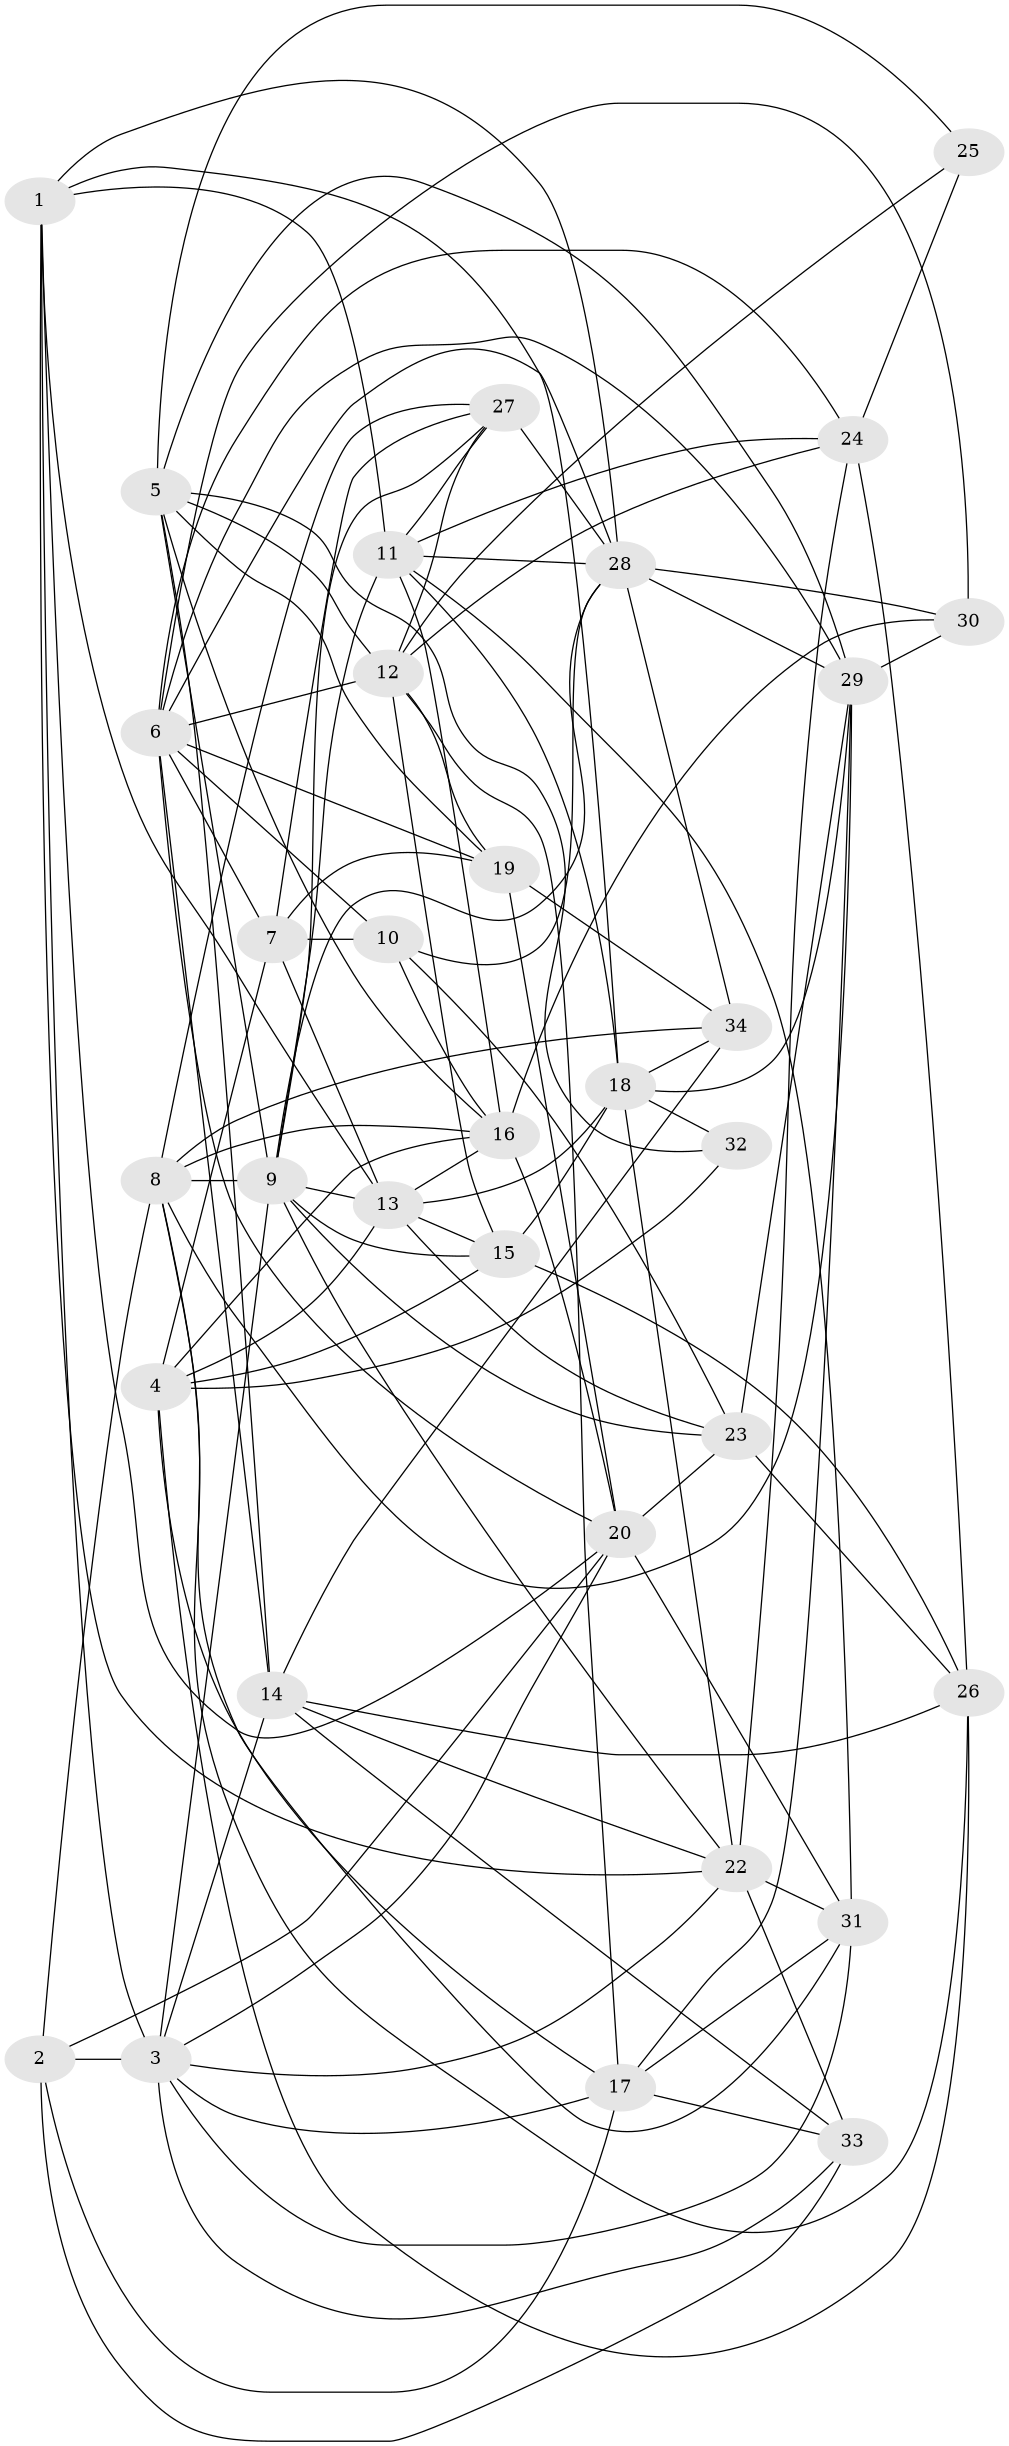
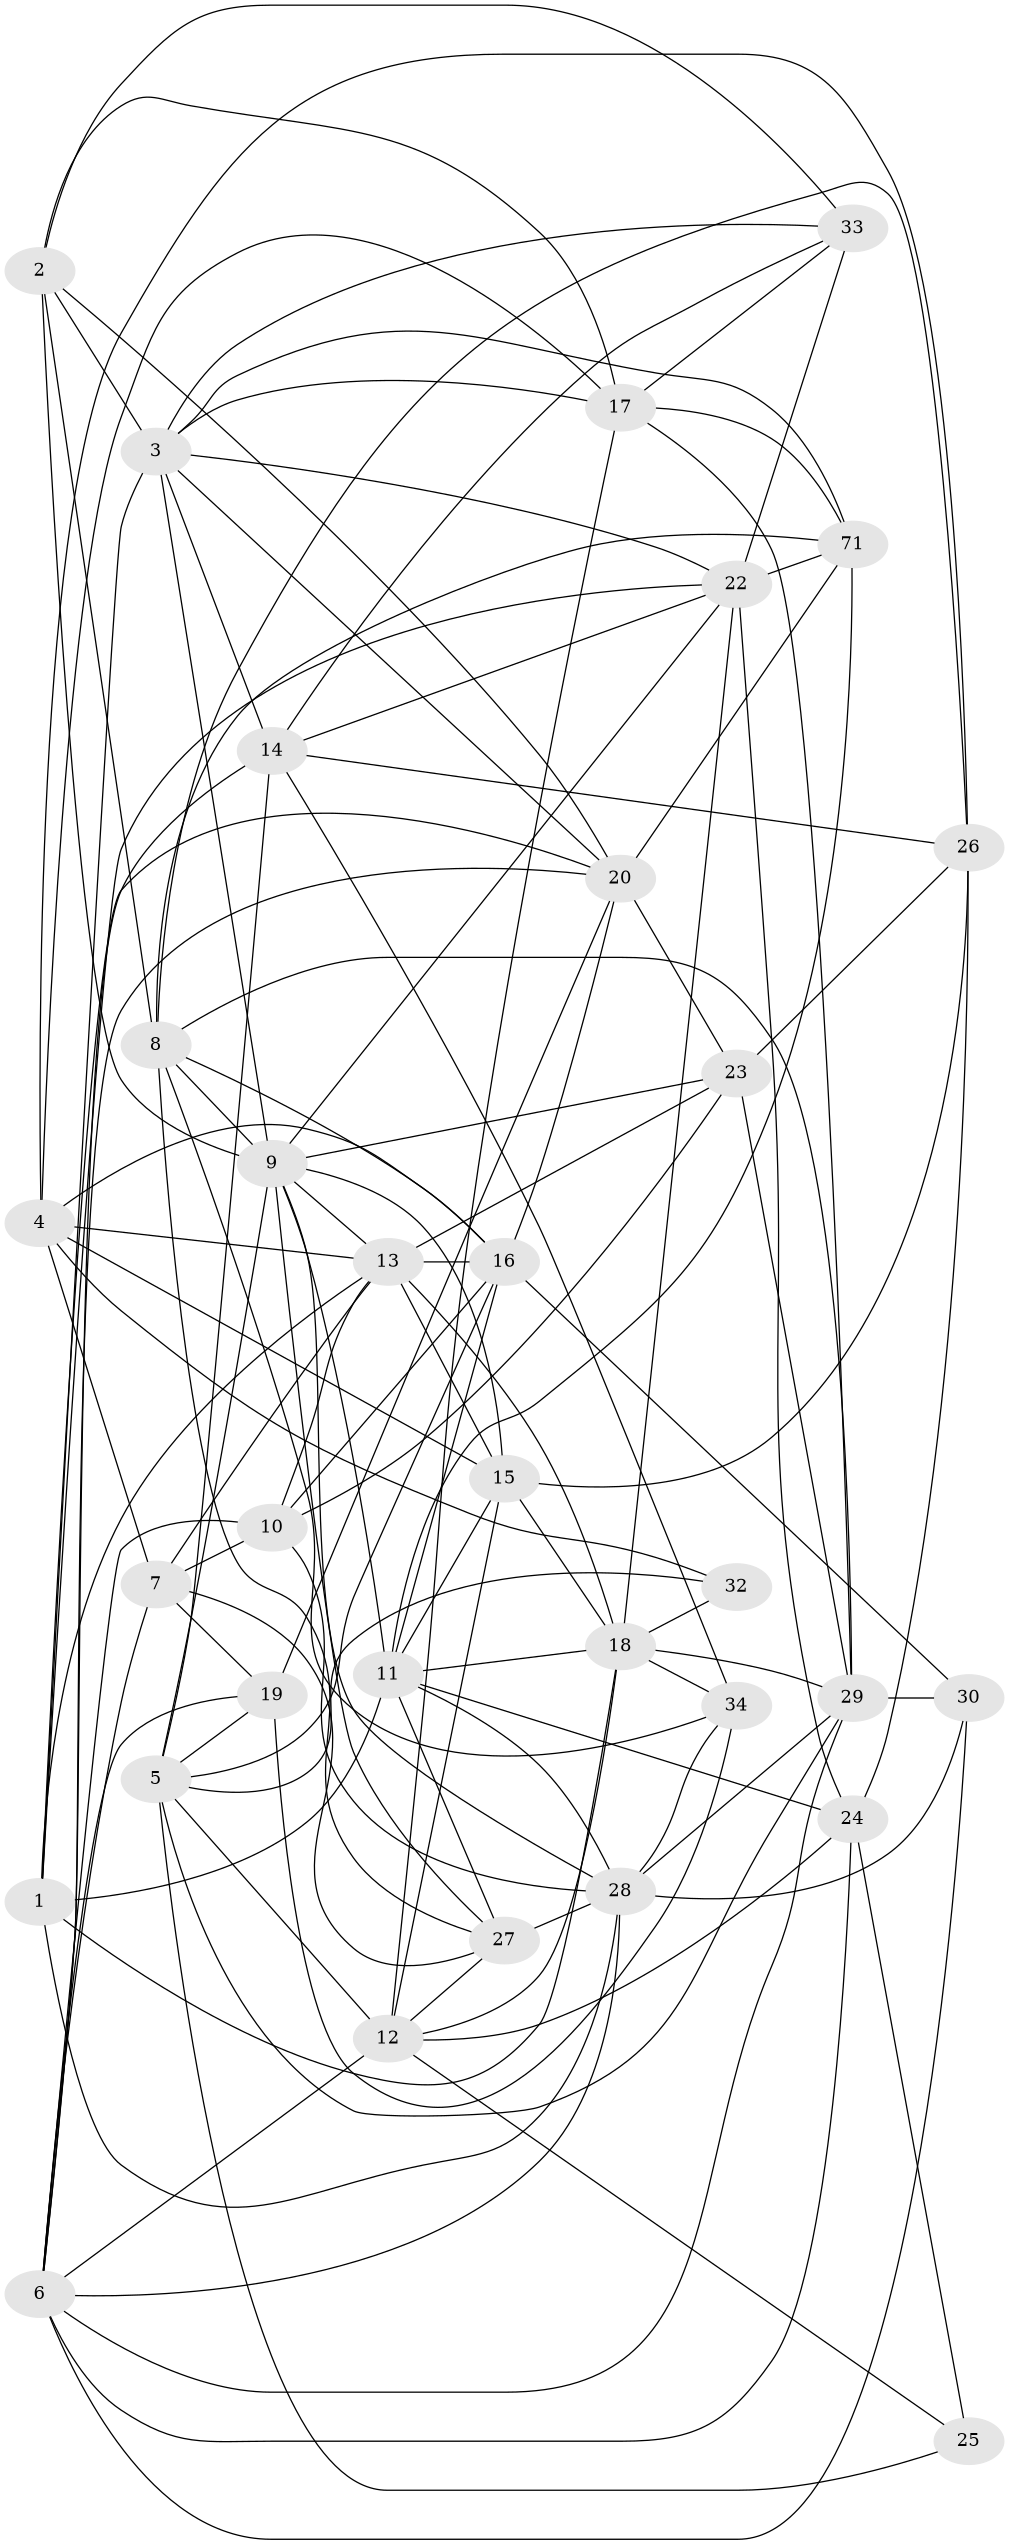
edge "12" -- "19": now "12" -- "18"
edge "2" -- "9": added
edge "13" -- "10": added
edge "15" -- "11": added
node "31": label "31" -> "71"
